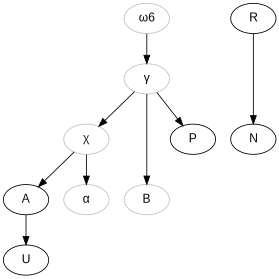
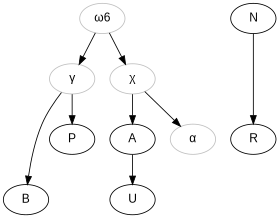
edge "R" -> "N": reversed
edge "γ" -> "χ": now "ω6" -> "χ"
node "B": color grey -> black
